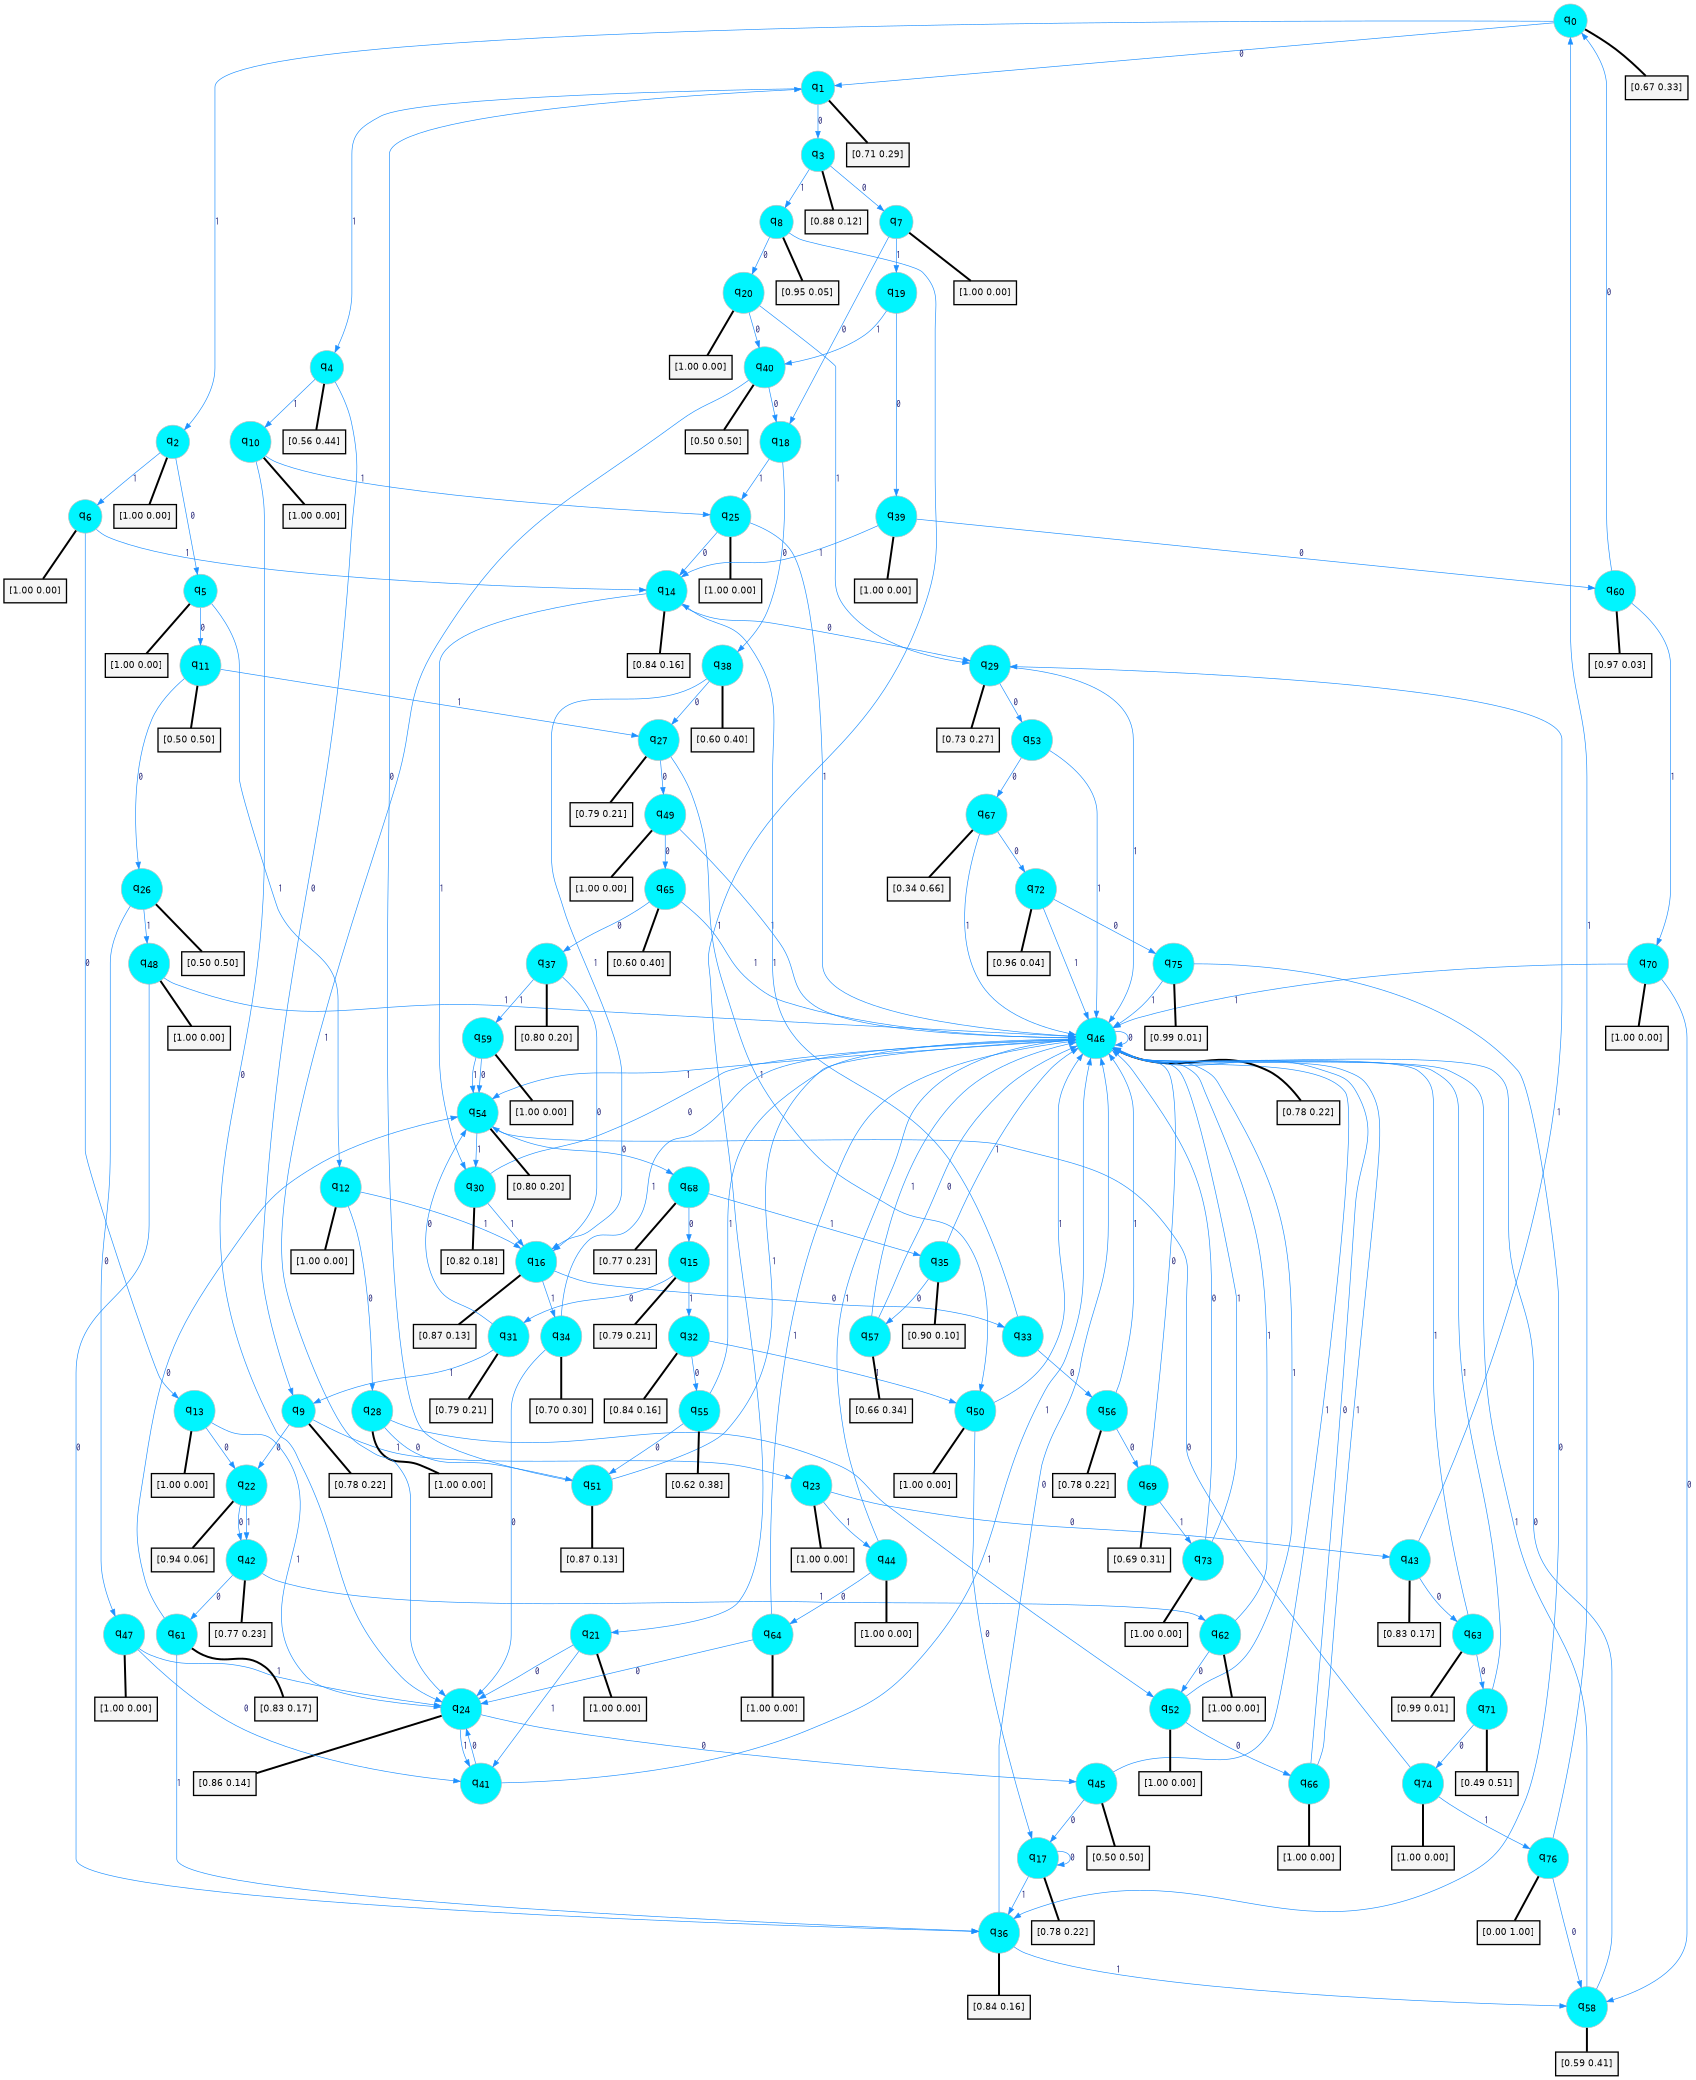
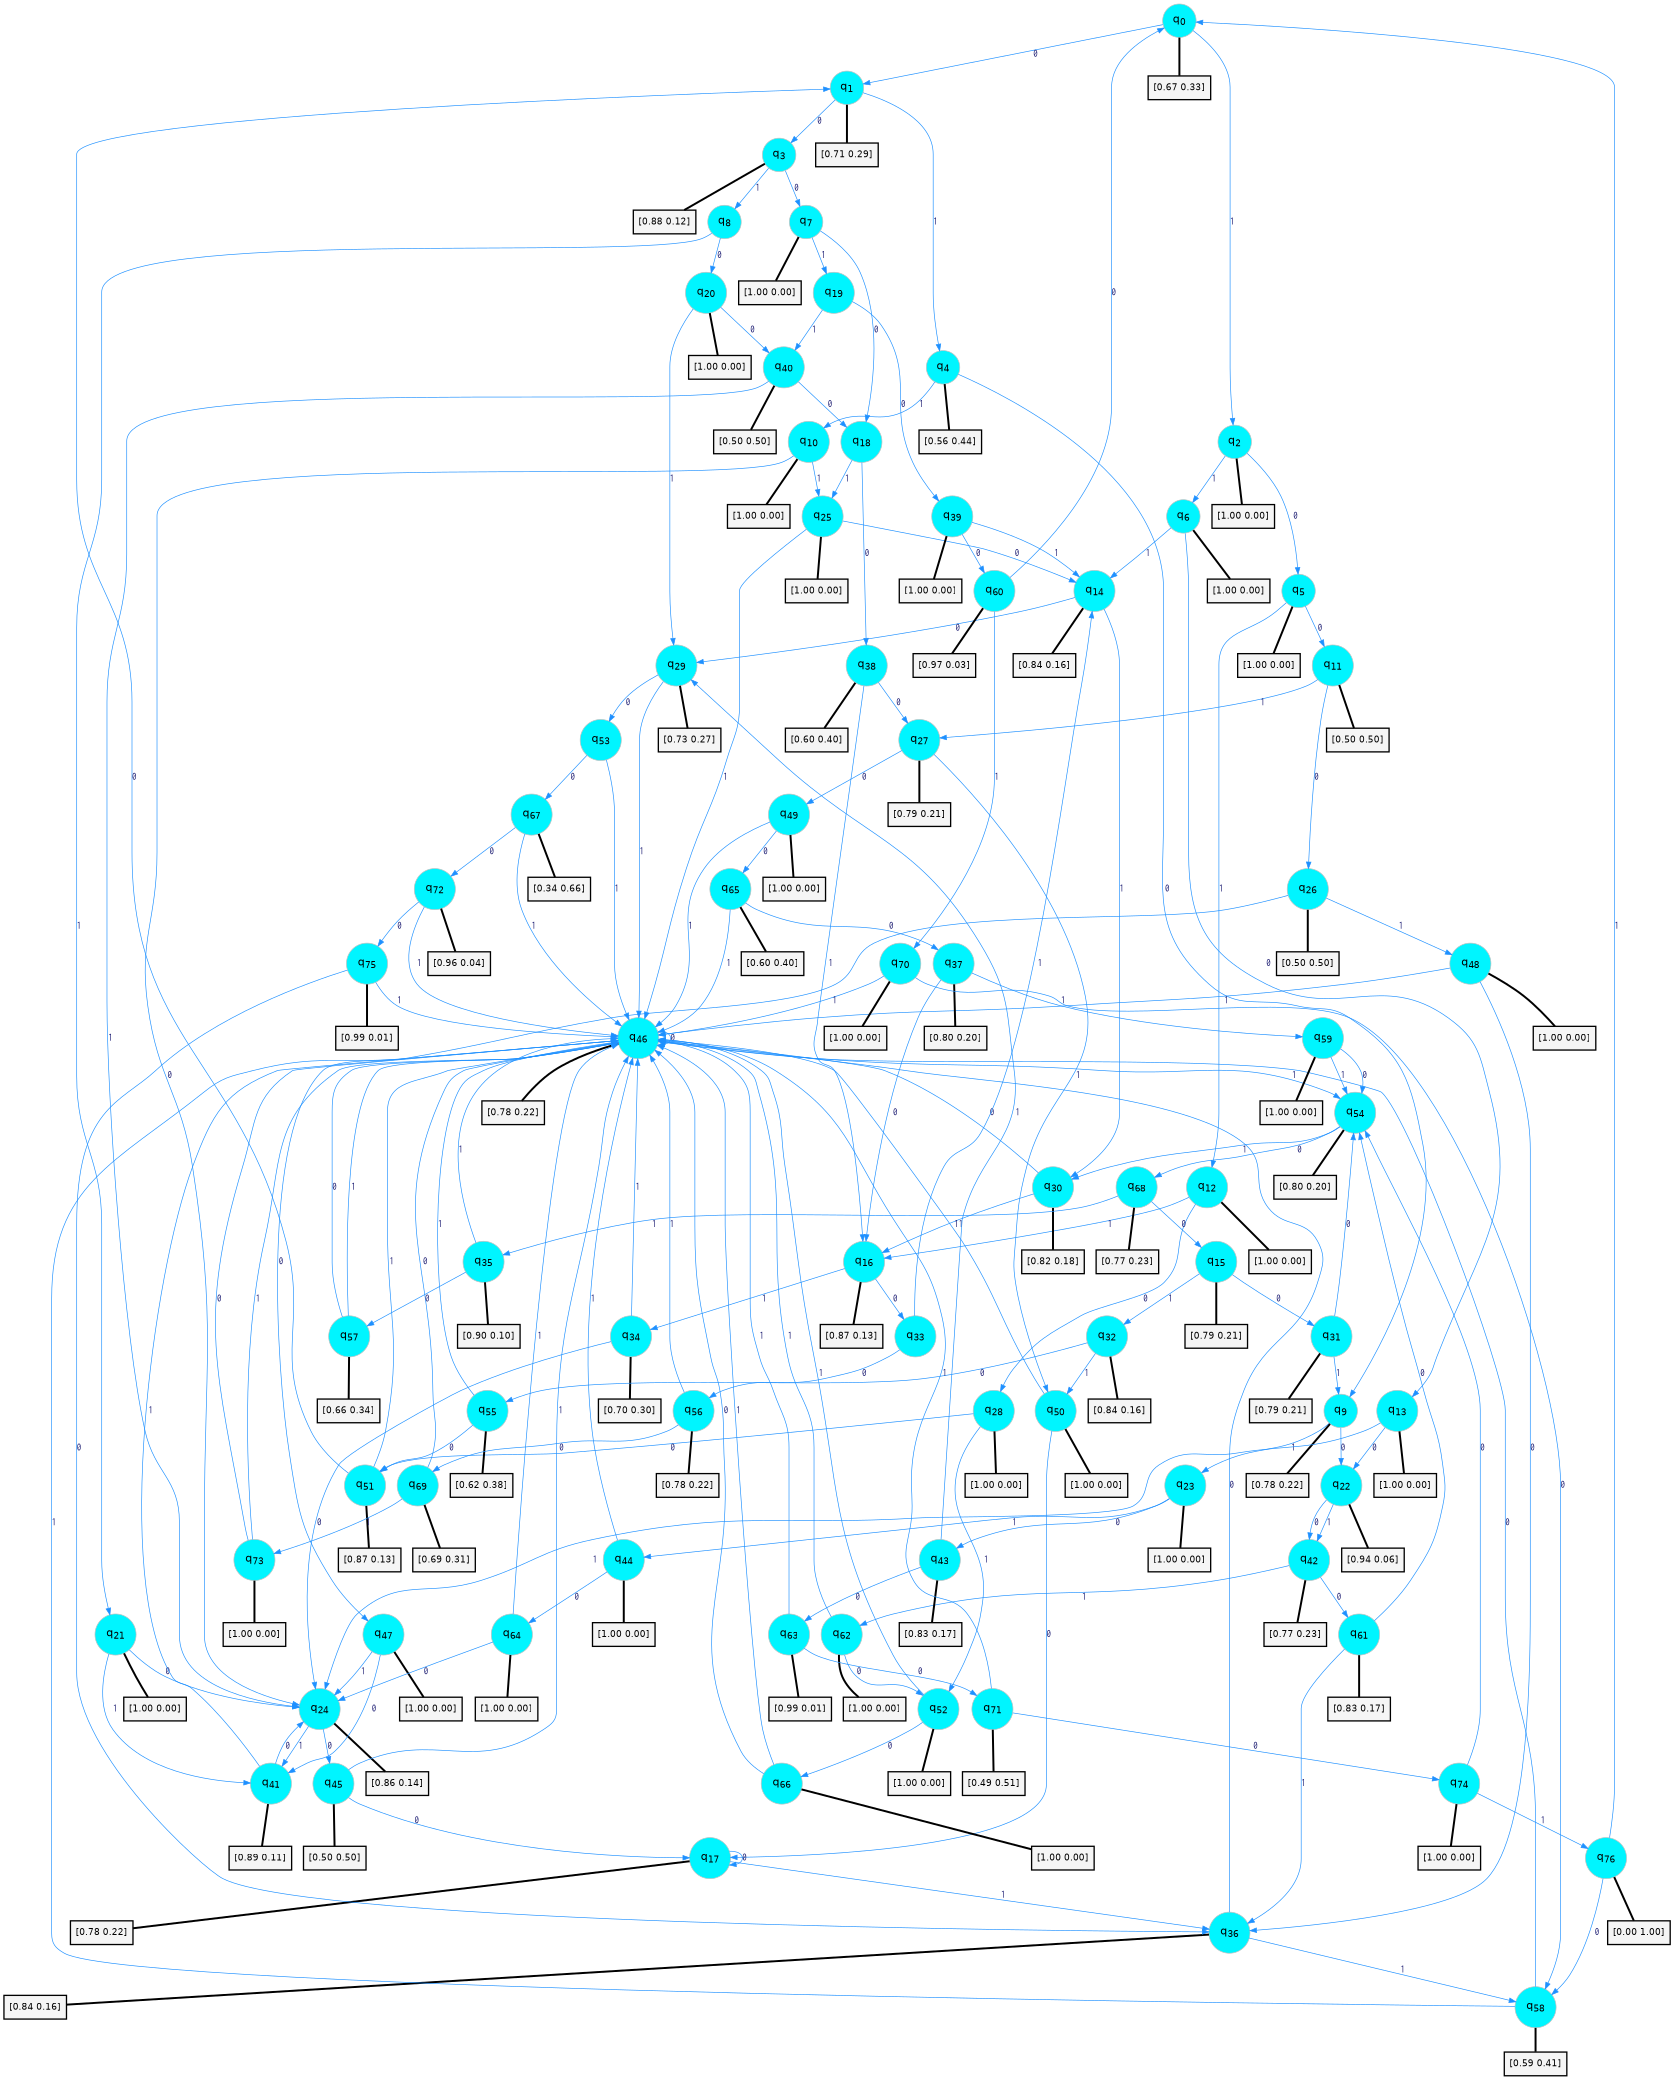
node "[0.95 0.05]": removed
node "[0.89 0.11]": added
